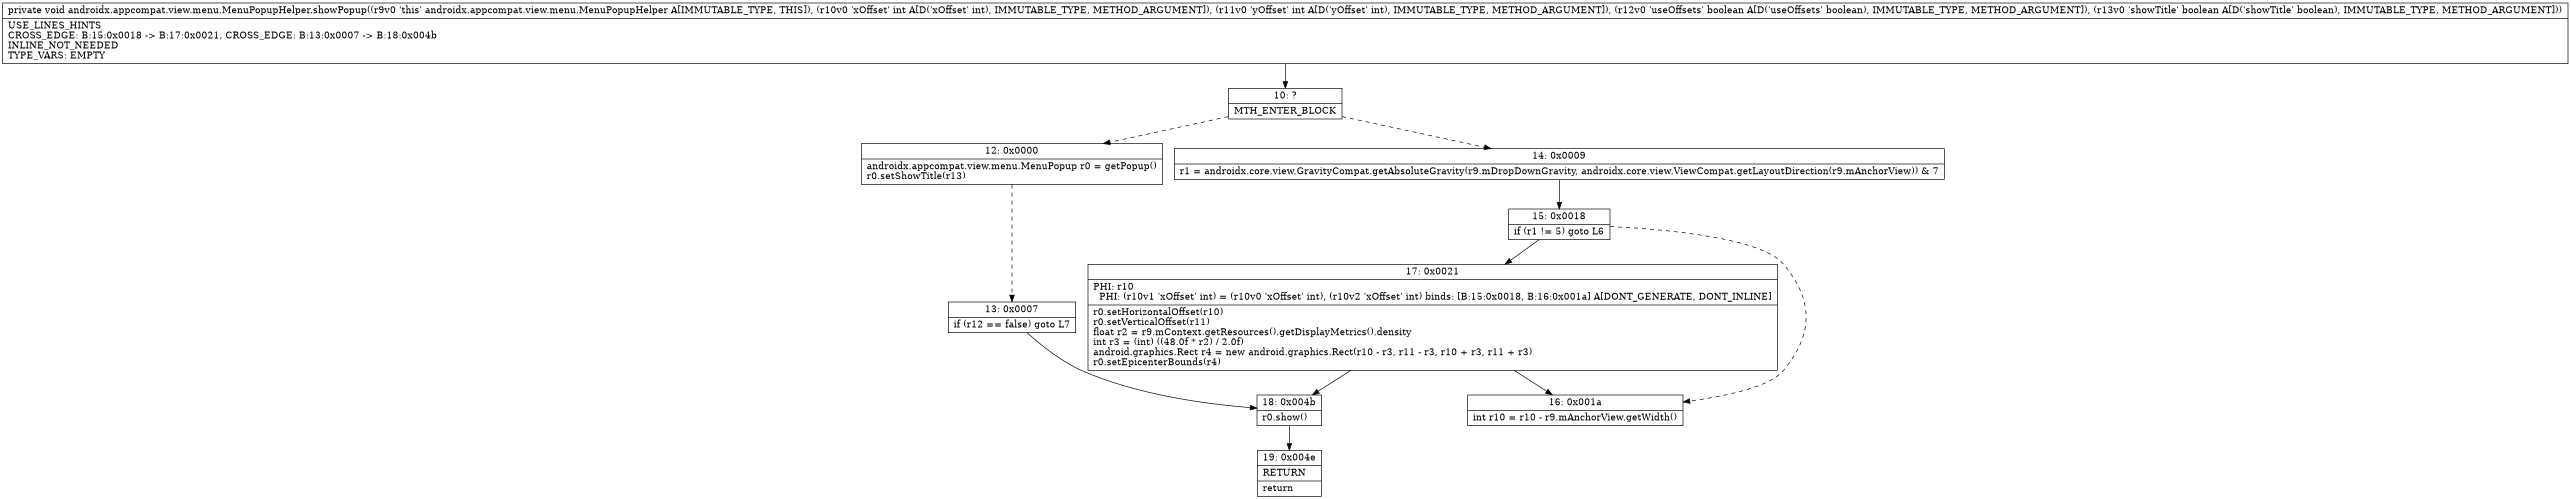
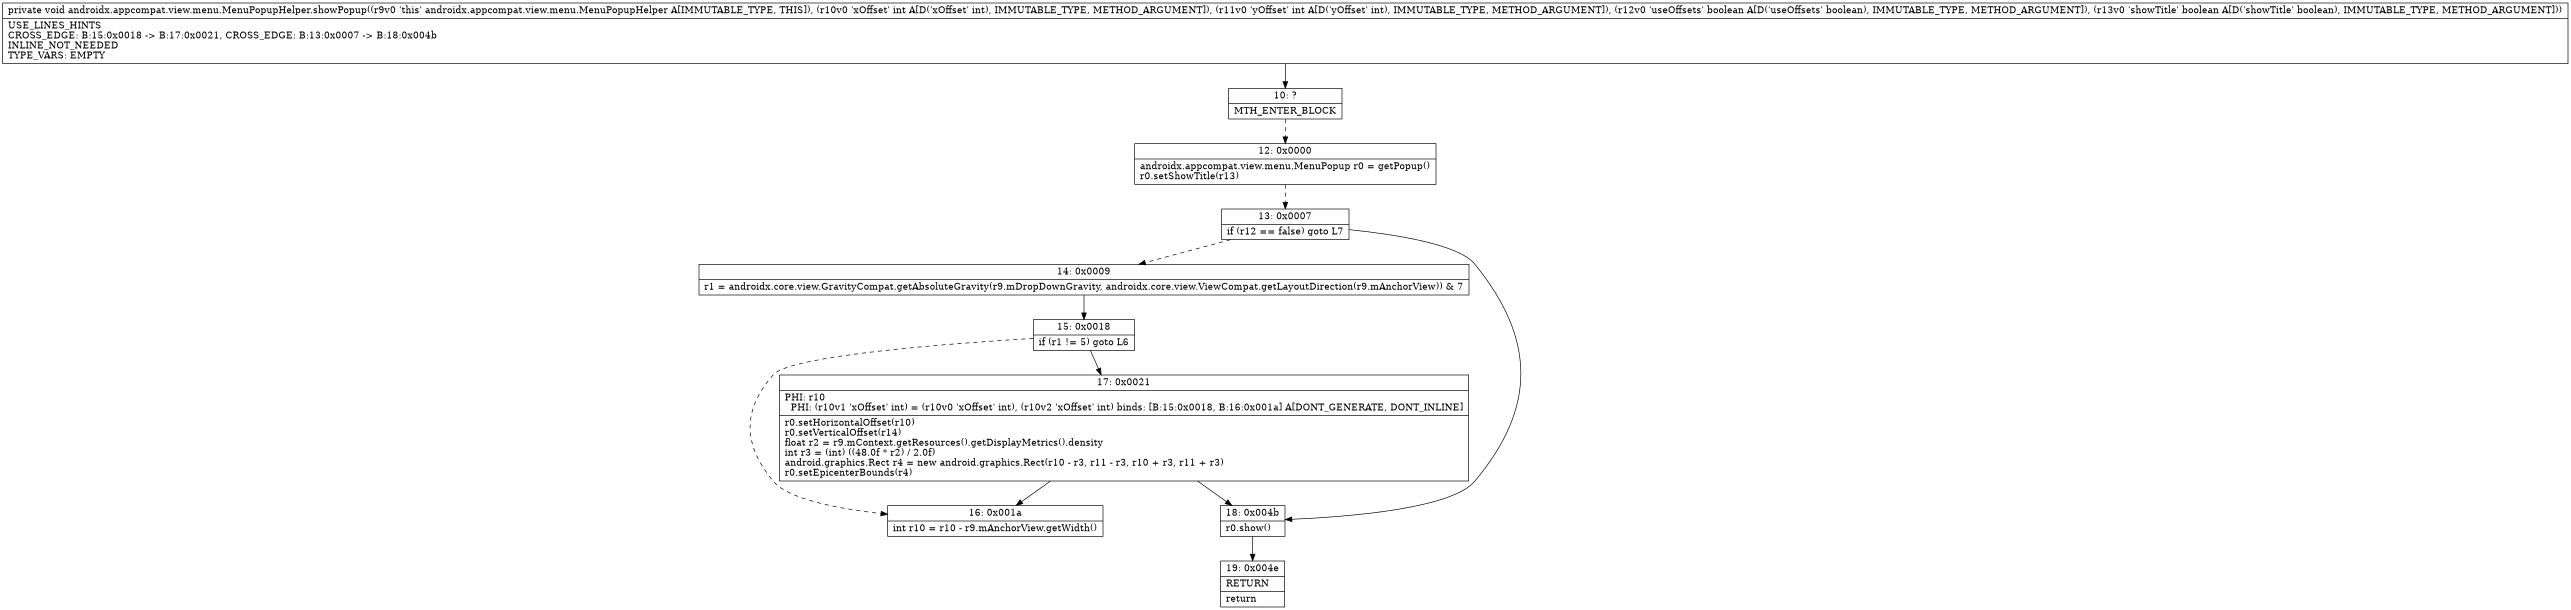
edge "10: ?" -> "14: 0x0009": now "13: 0x0007" -> "14: 0x0009"
node "17: 0x0021": text "r0.setVerticalOffset(r11)" -> "r0.setVerticalOffset(r14)"
